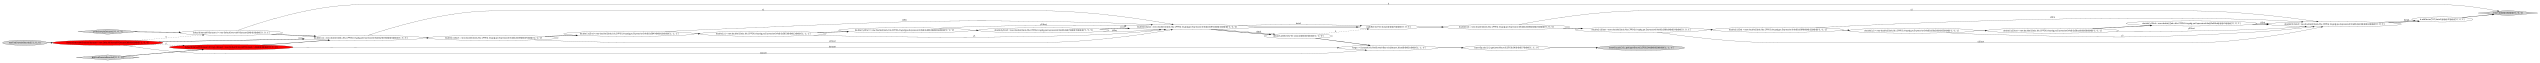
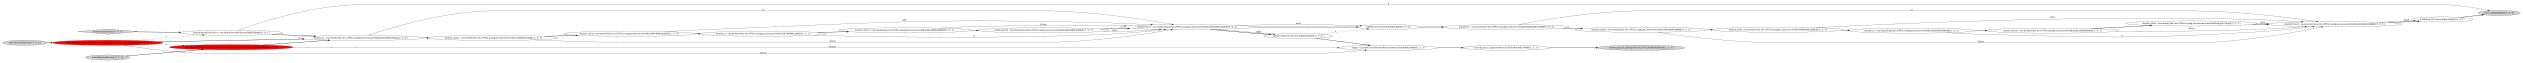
node "return d@@@48@@@['0', '0', '1']": shape diamond -> ellipse
node "testFindDomainBounds3['0', '1', '0']": shape diamond -> ellipse
